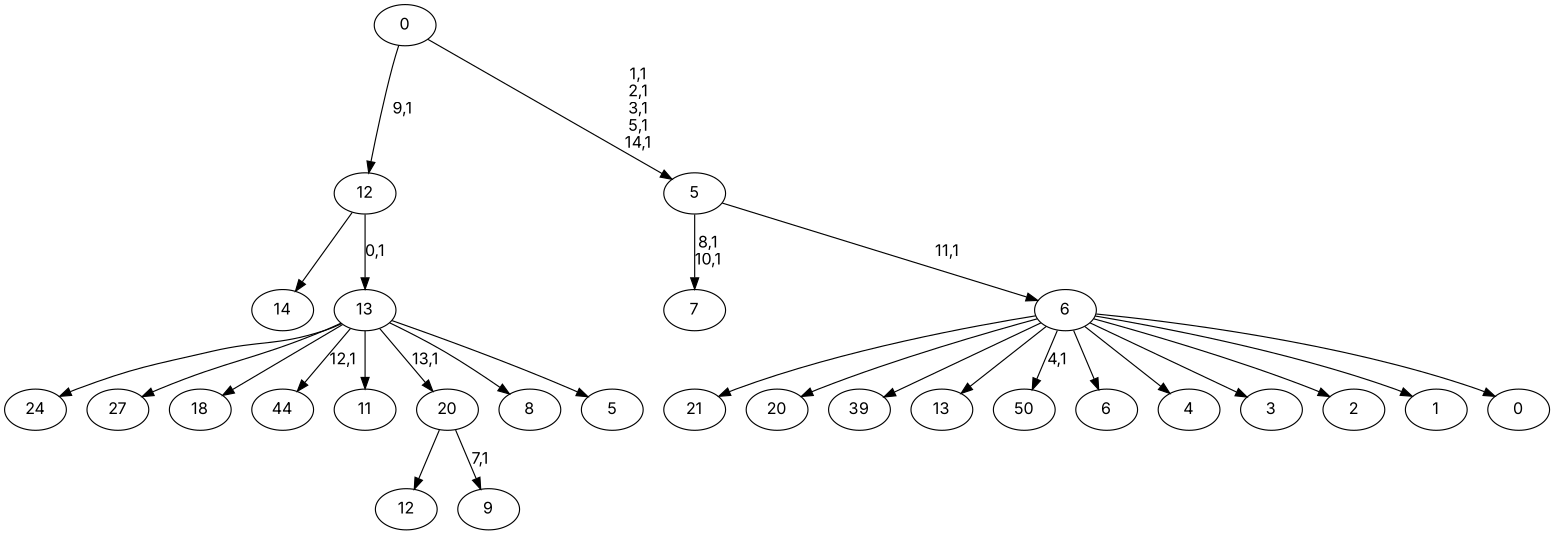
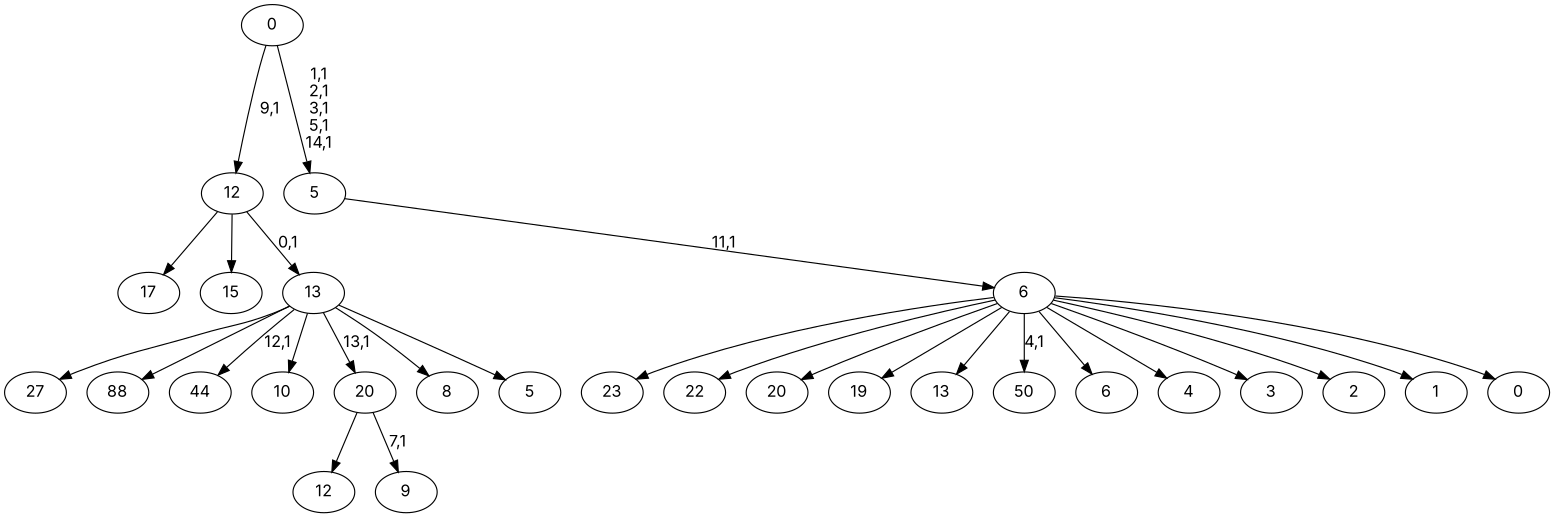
node "15": added
node "14": label "14" -> "17"
node "7": removed
node "22": added
node "24": removed
node "18": label "18" -> "88"
node "11": label "11" -> "10"
node "21": label "21" -> "23"
node "39": label "39" -> "19"
